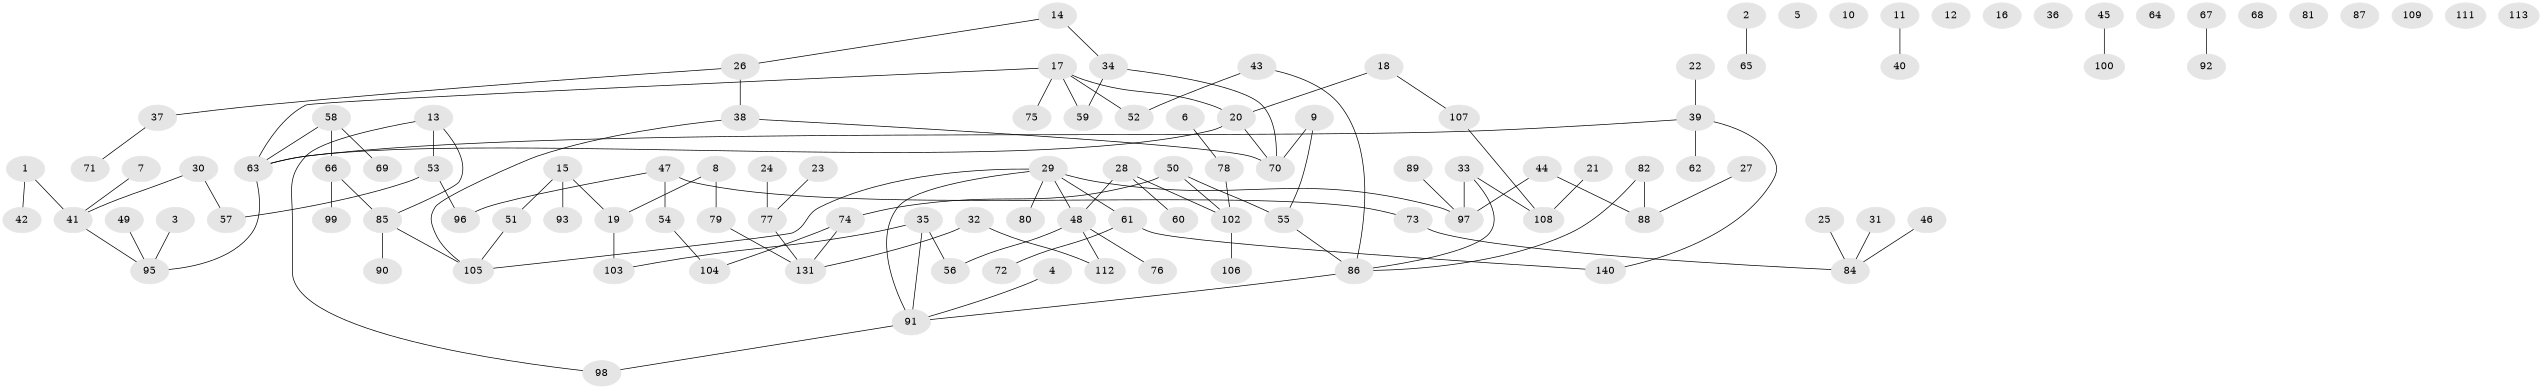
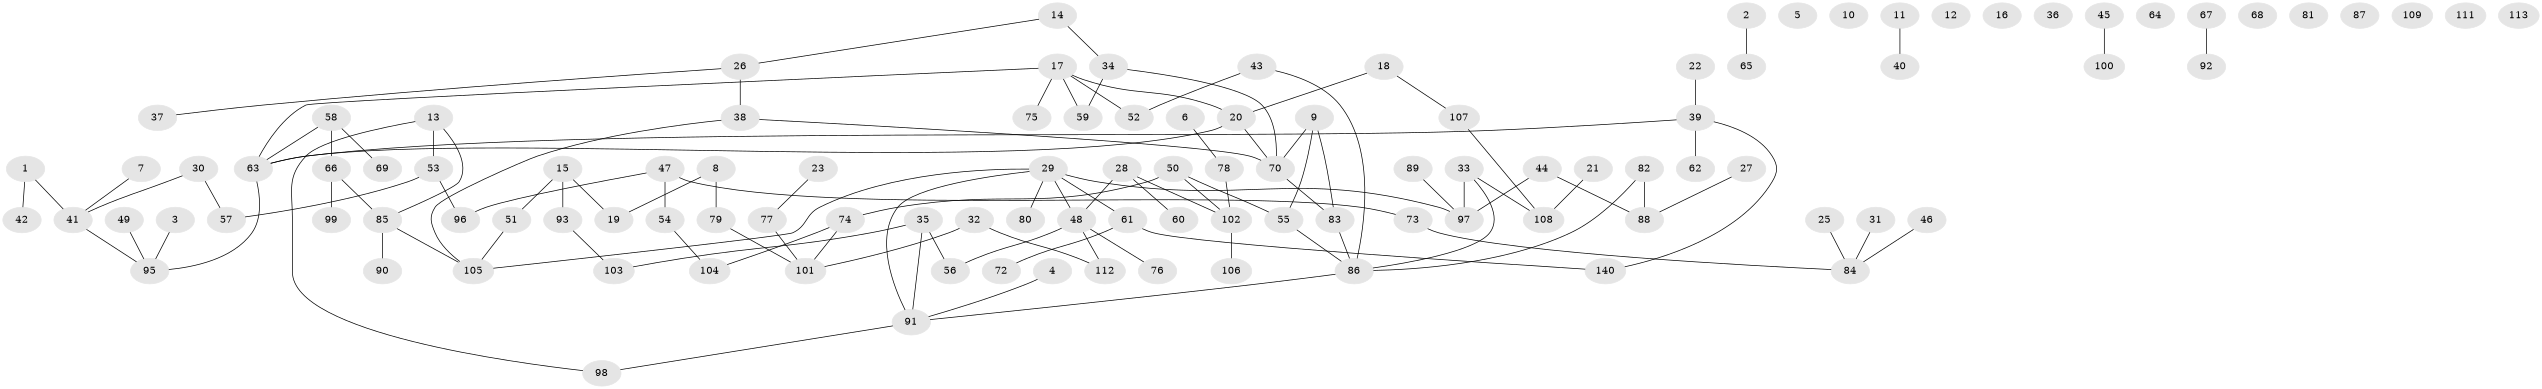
node "71": removed
node "24": removed
node "83": added
edge "19" -- "103": now "93" -- "103"
node "131": label "131" -> "101"
